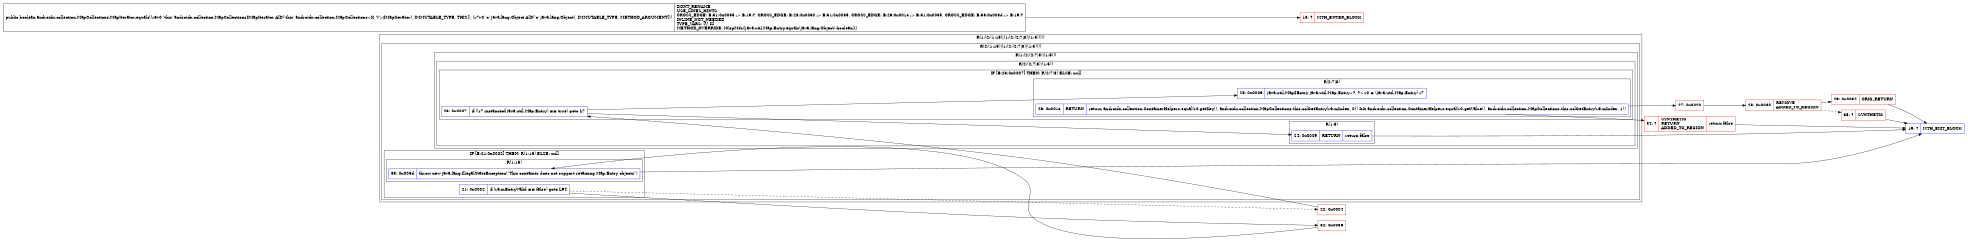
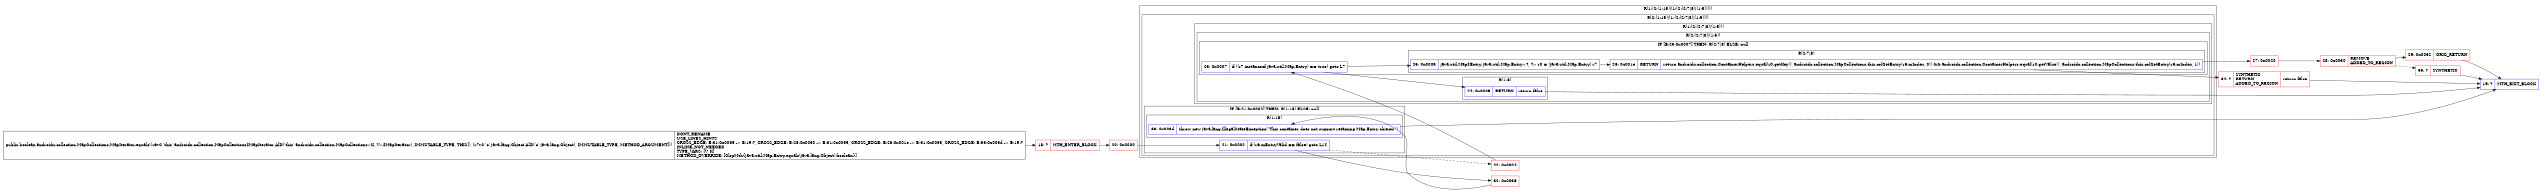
edge "25: 0x000a" -> "26: 0x001e": added
node "20: 0x0000": added
node "21: 0x0002": text "if (r6.mEntryValid == false) goto L94" -> "if (r6.mEntryValid == false) goto L14"
